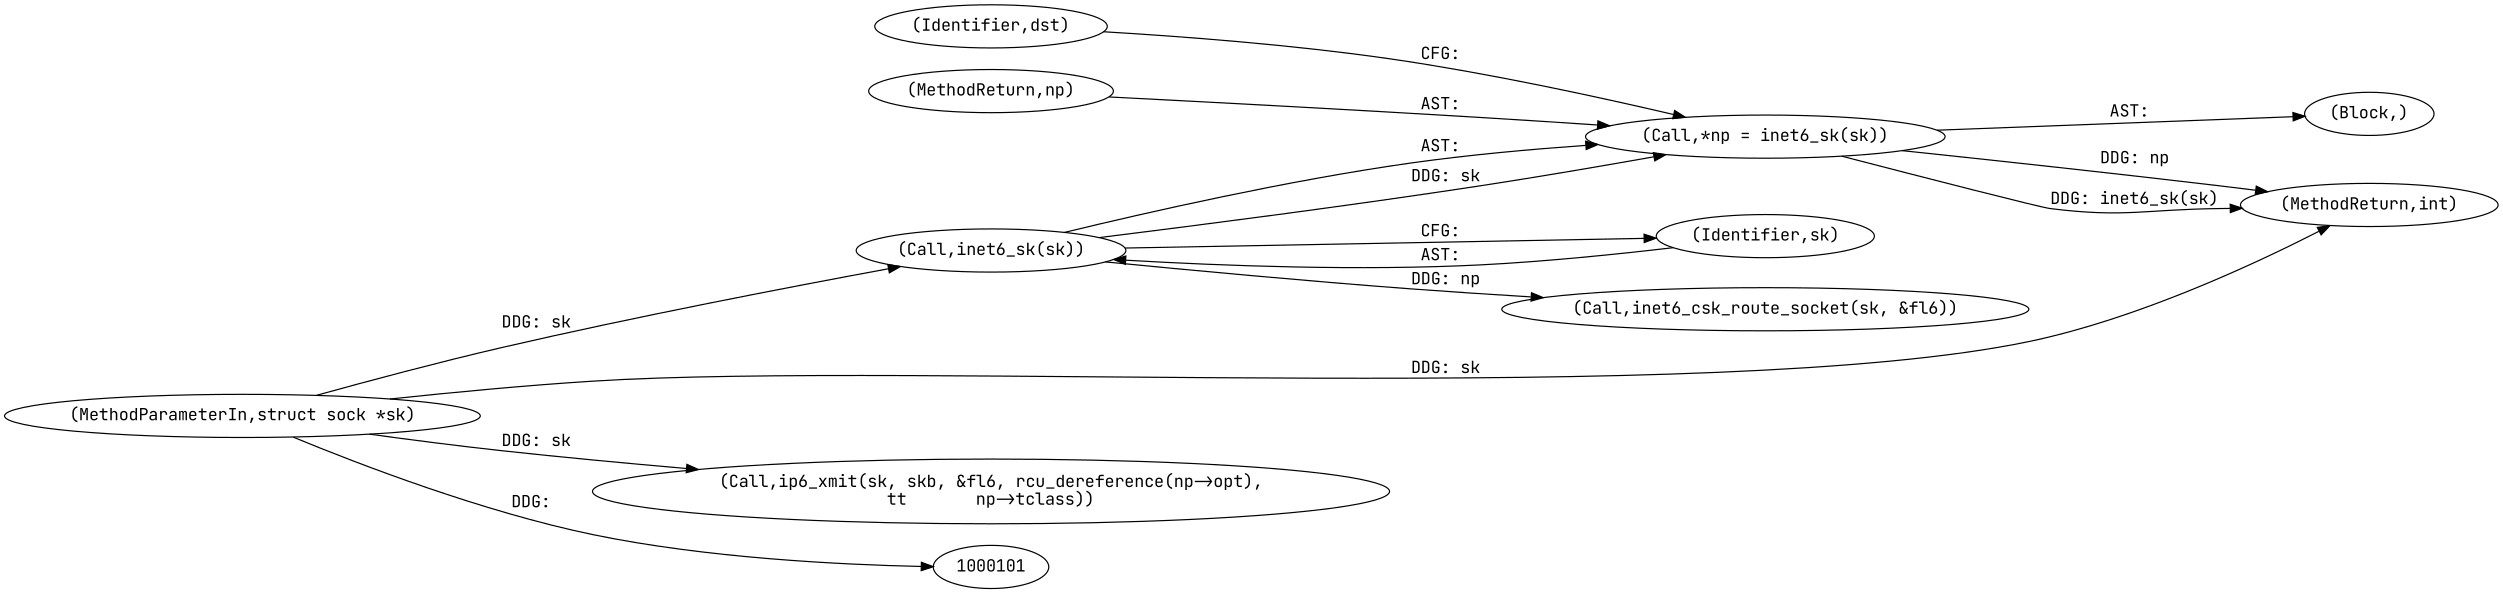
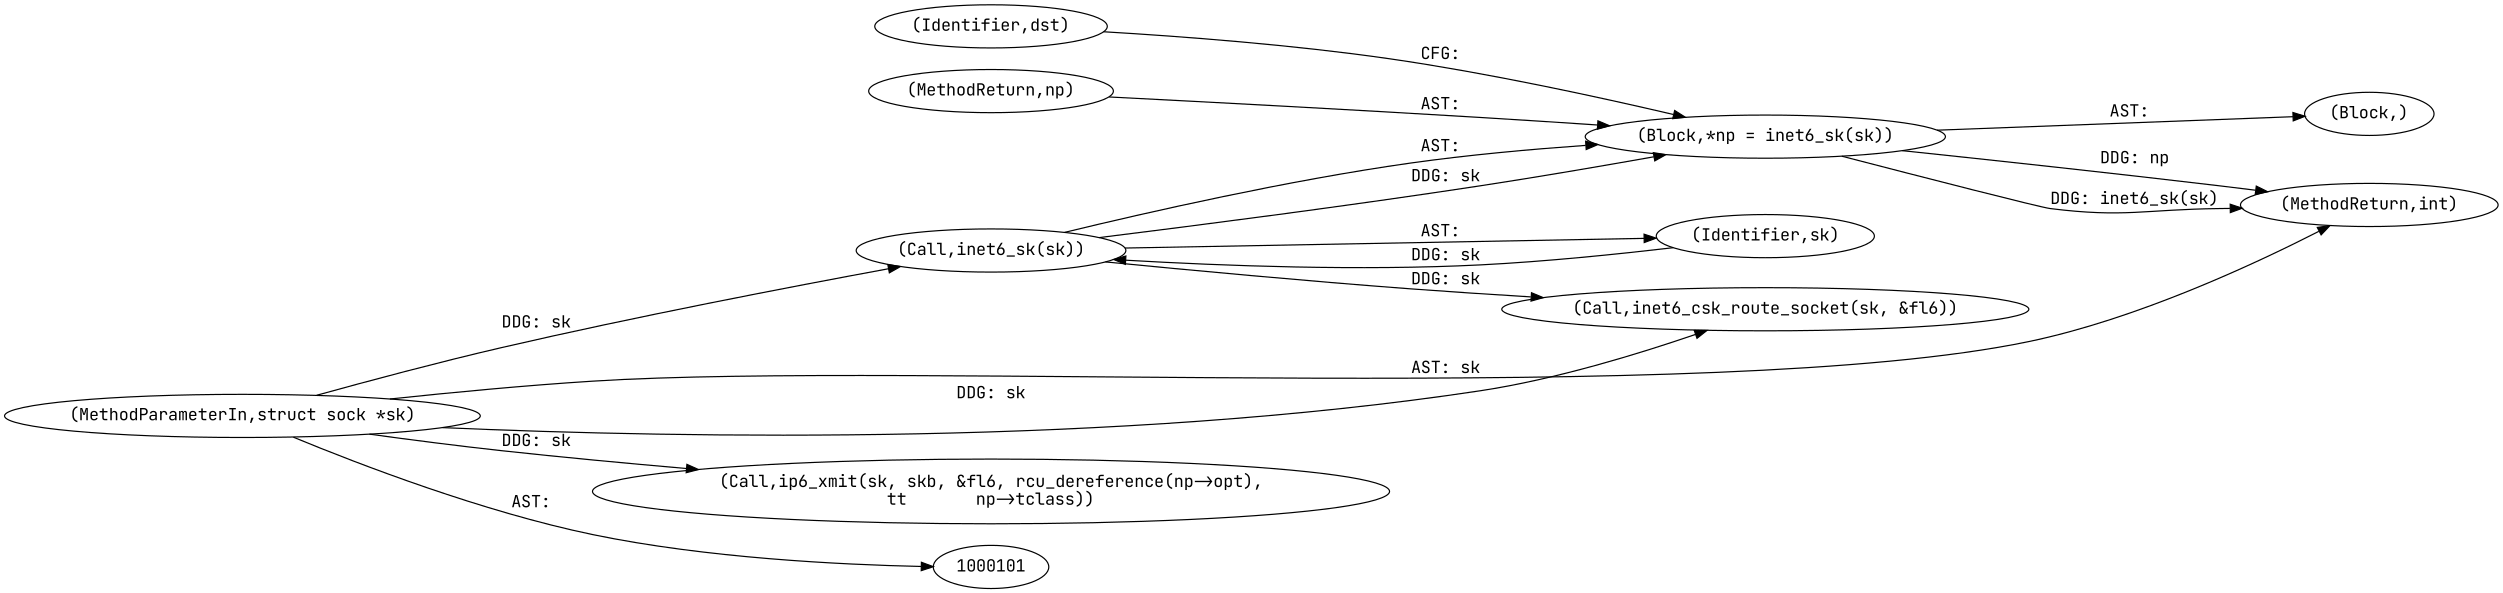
node "(Call,*np = inet6_sk(sk))": label "(Call,*np = inet6_sk(sk))" -> "(Block,*np = inet6_sk(sk))"
edge "(Call,inet6_sk(sk))" -> "(Identifier,sk)": label "CFG: " -> "AST: "
edge "(Identifier,sk)" -> "(Call,inet6_sk(sk))": label "AST: " -> "DDG: sk"
edge "(Call,inet6_sk(sk))" -> "(Call,inet6_csk_route_socket(sk, &fl6))": label "DDG: np" -> "DDG: sk"
edge "(MethodParameterIn,struct sock *sk)" -> "(MethodReturn,int)": label "DDG: sk" -> "AST: sk"
edge "(MethodParameterIn,struct sock *sk)" -> "(Call,inet6_csk_route_socket(sk, &fl6))": added, label "DDG: sk"
edge "(MethodParameterIn,struct sock *sk)" -> "1000101": label "DDG: " -> "AST: "
